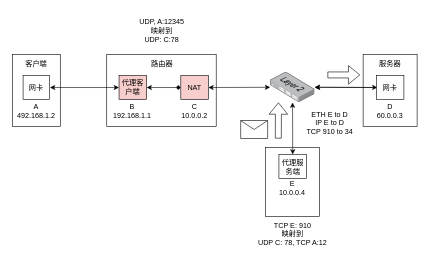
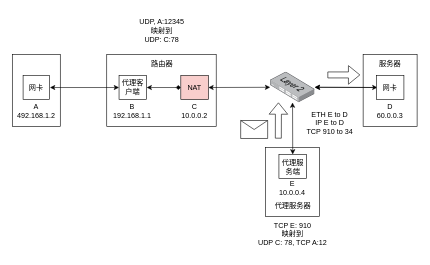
node "客户端": removed
node "代理客户端": fillcolor #f8cecc -> #ffffff
node "代理服务器": added
